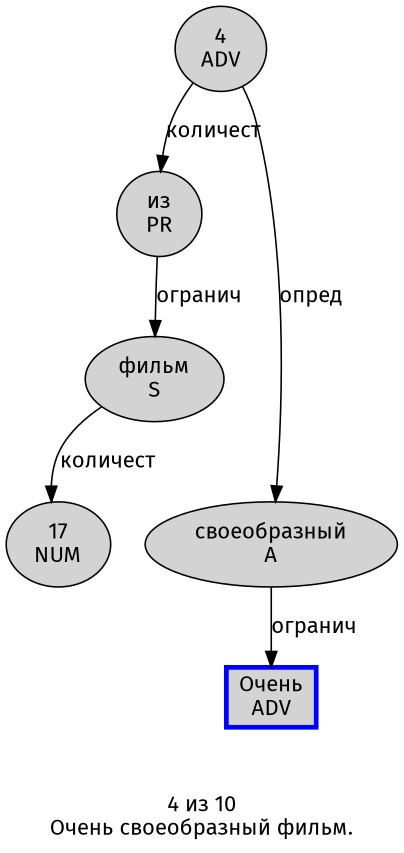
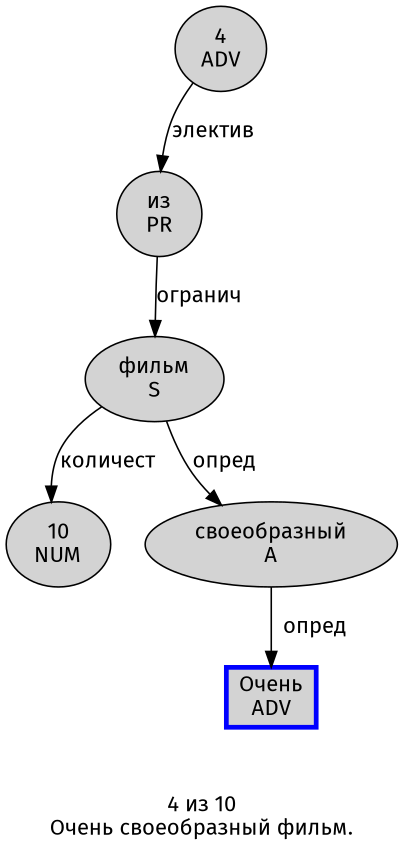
edge "4 ADV" -> "из PR": label "количест" -> "электив"
edge "4 ADV" -> "своеобразный A": now "фильм S" -> "своеобразный A"
node "17 NUM": label "17 NUM" -> "10 NUM"
edge "своеобразный A" -> "Очень ADV": label "огранич" -> "опред"
